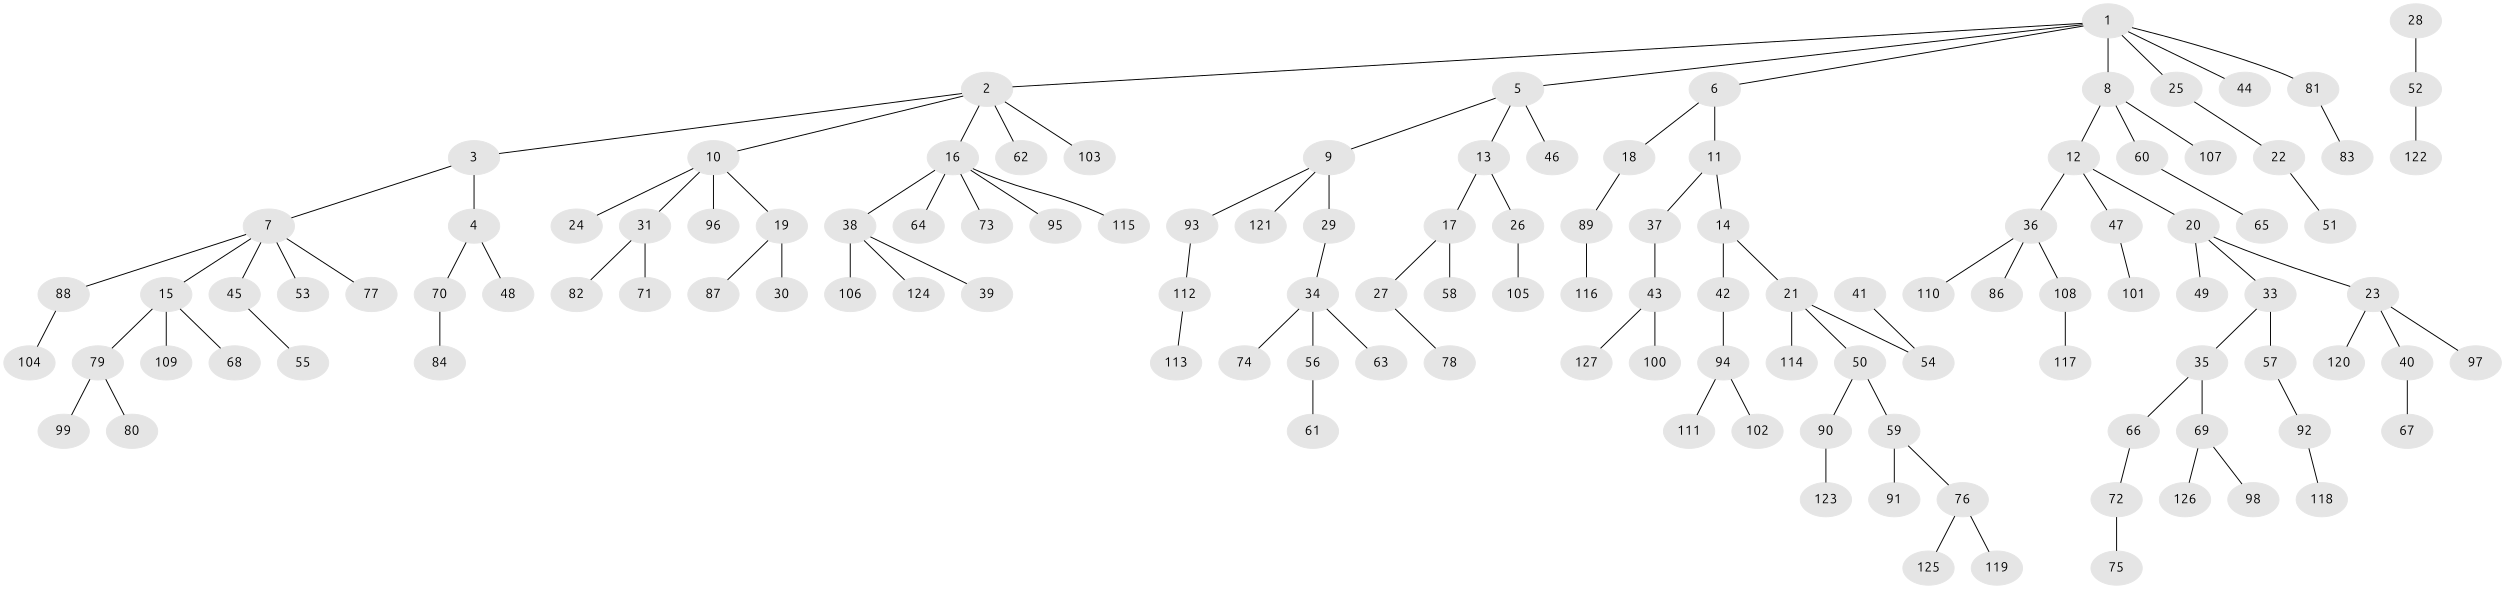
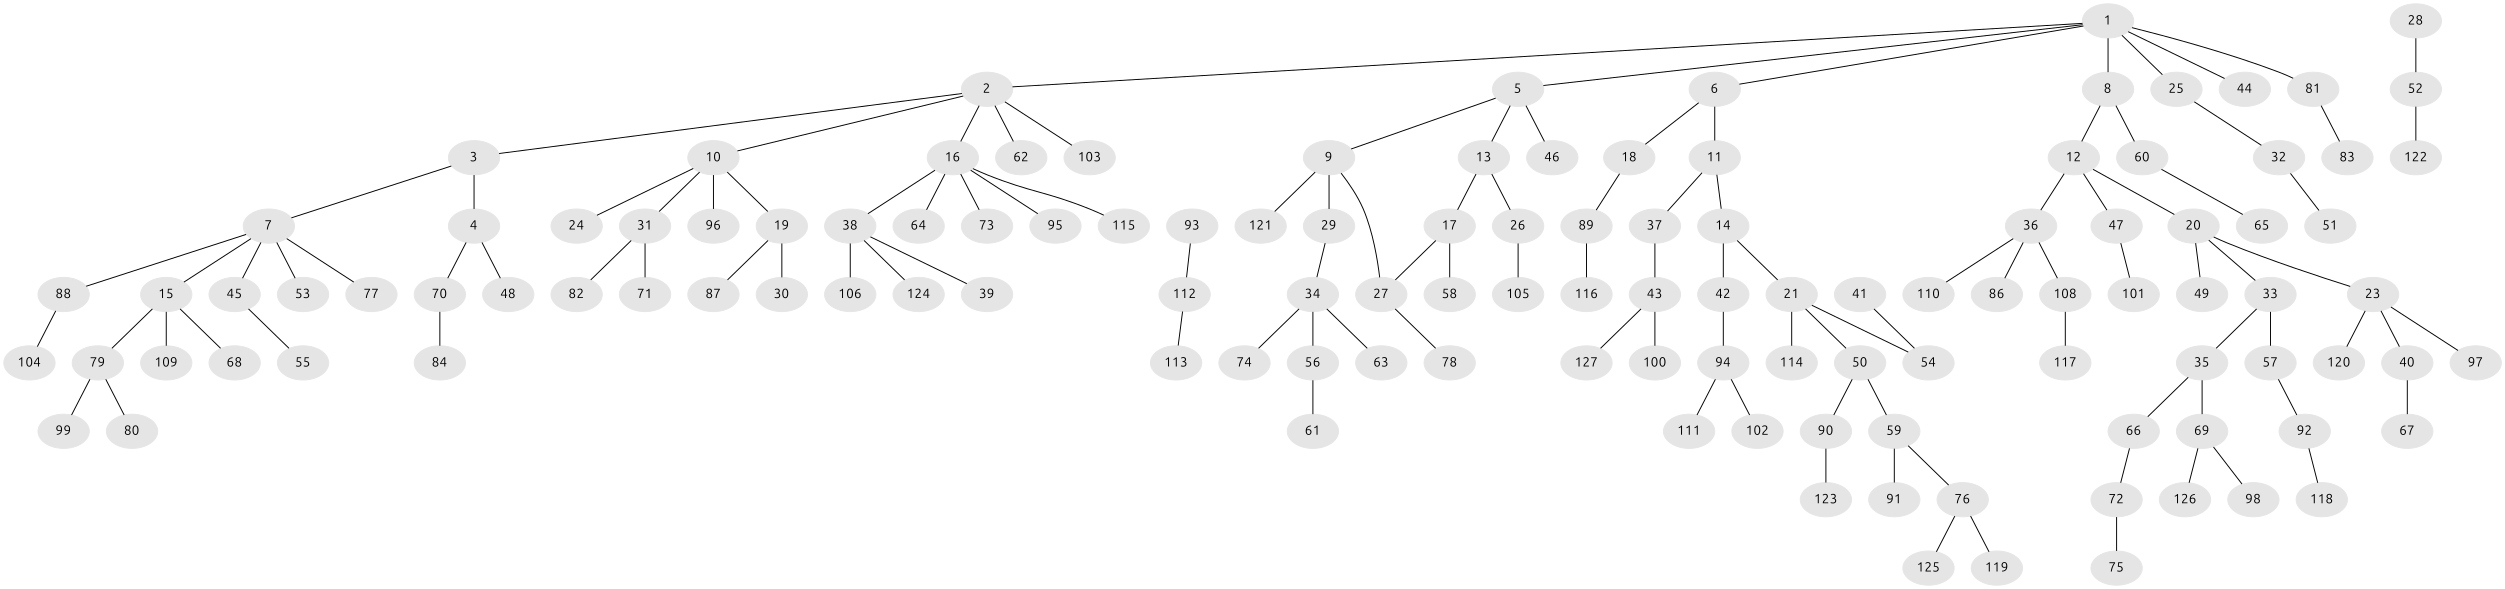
node "107": removed
node "22": label "22" -> "32"
edge "9" -- "93": now "9" -- "27"
